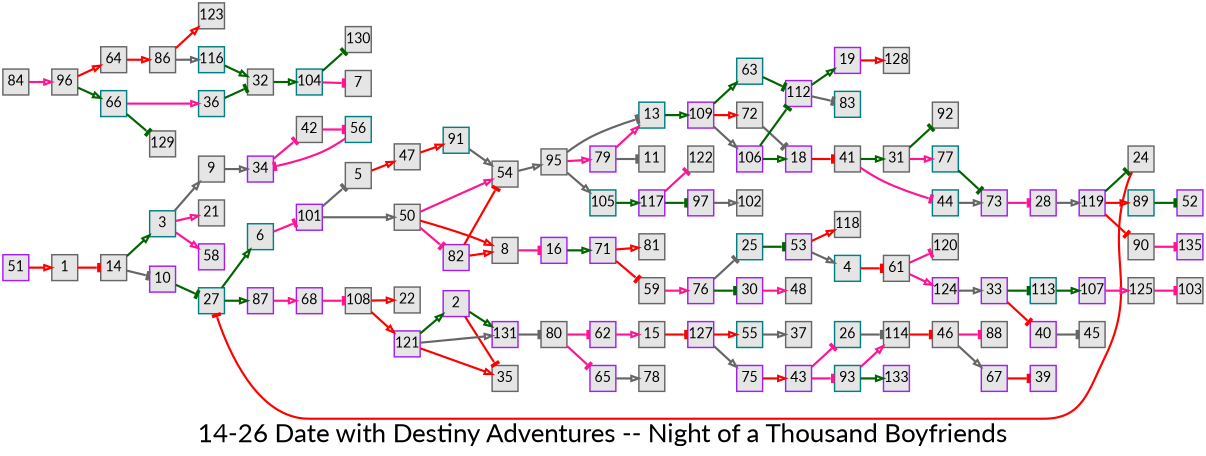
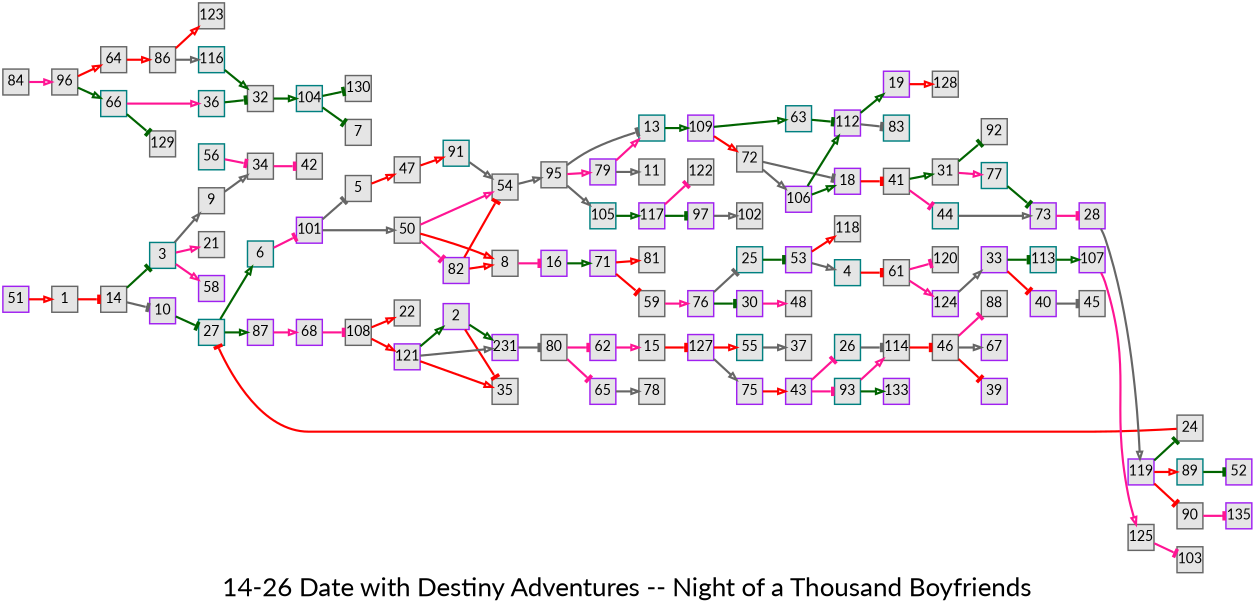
edge "104" -> "7": color deeppink -> darkgreen
edge "106" -> "112": arrowhead tee -> onormal
edge "42" -> "56": removed
edge "109" -> "106": now "72" -> "106"
edge "79" -> "11": arrowhead tee -> onormal
node "34": color purple -> gray40
edge "14" -> "3": arrowhead onormal -> tee
node "131": label "131" -> "231"
edge "67" -> "39": now "46" -> "39"
